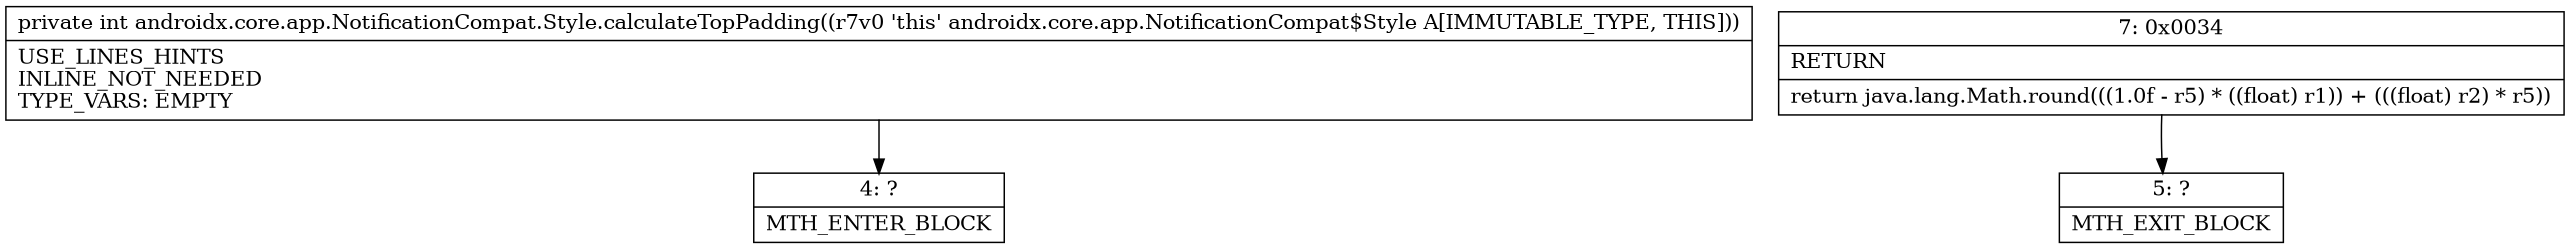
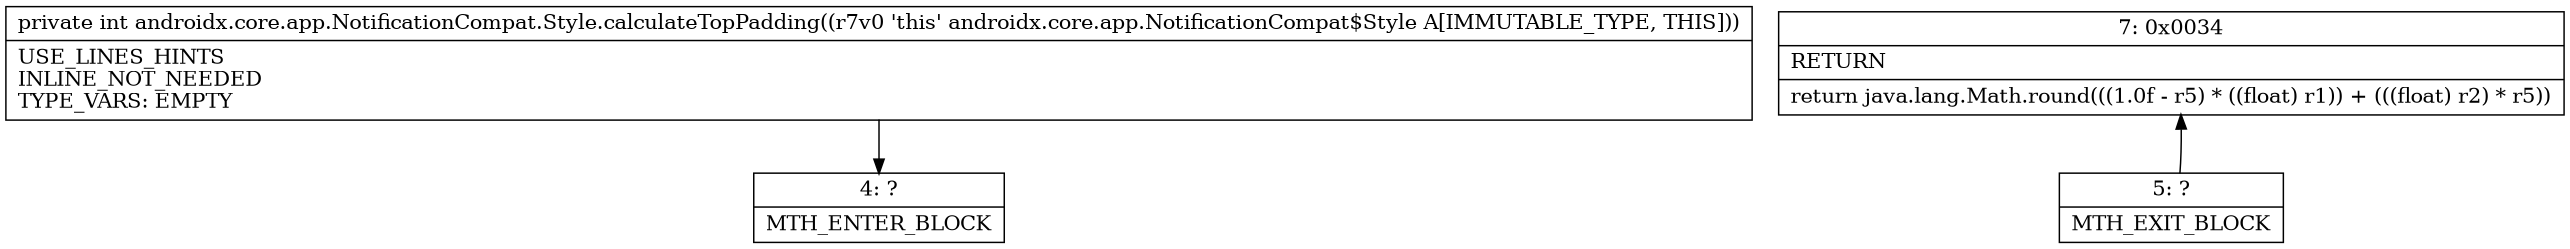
edge "7: 0x0034" -> "5: ?": reversed
